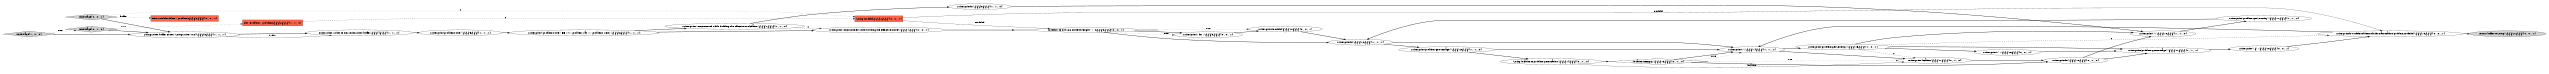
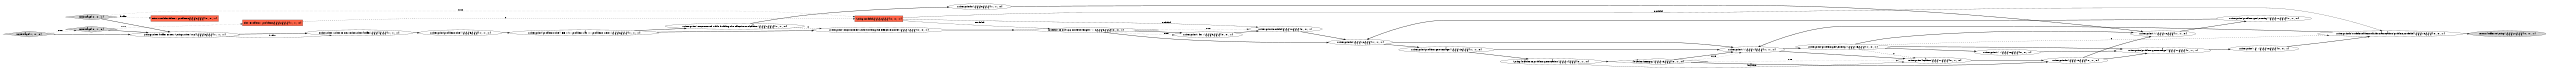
edge "toMessage['0', '0', '1']" -> "String modelId@@@2@@@['0', '0', '1']": label "0" -> "true"
edge "String modelId@@@2@@@['0', '0', '1']" -> "writer.print(modelId)@@@10@@@['0', '0', '1']": added, label "modelId"
